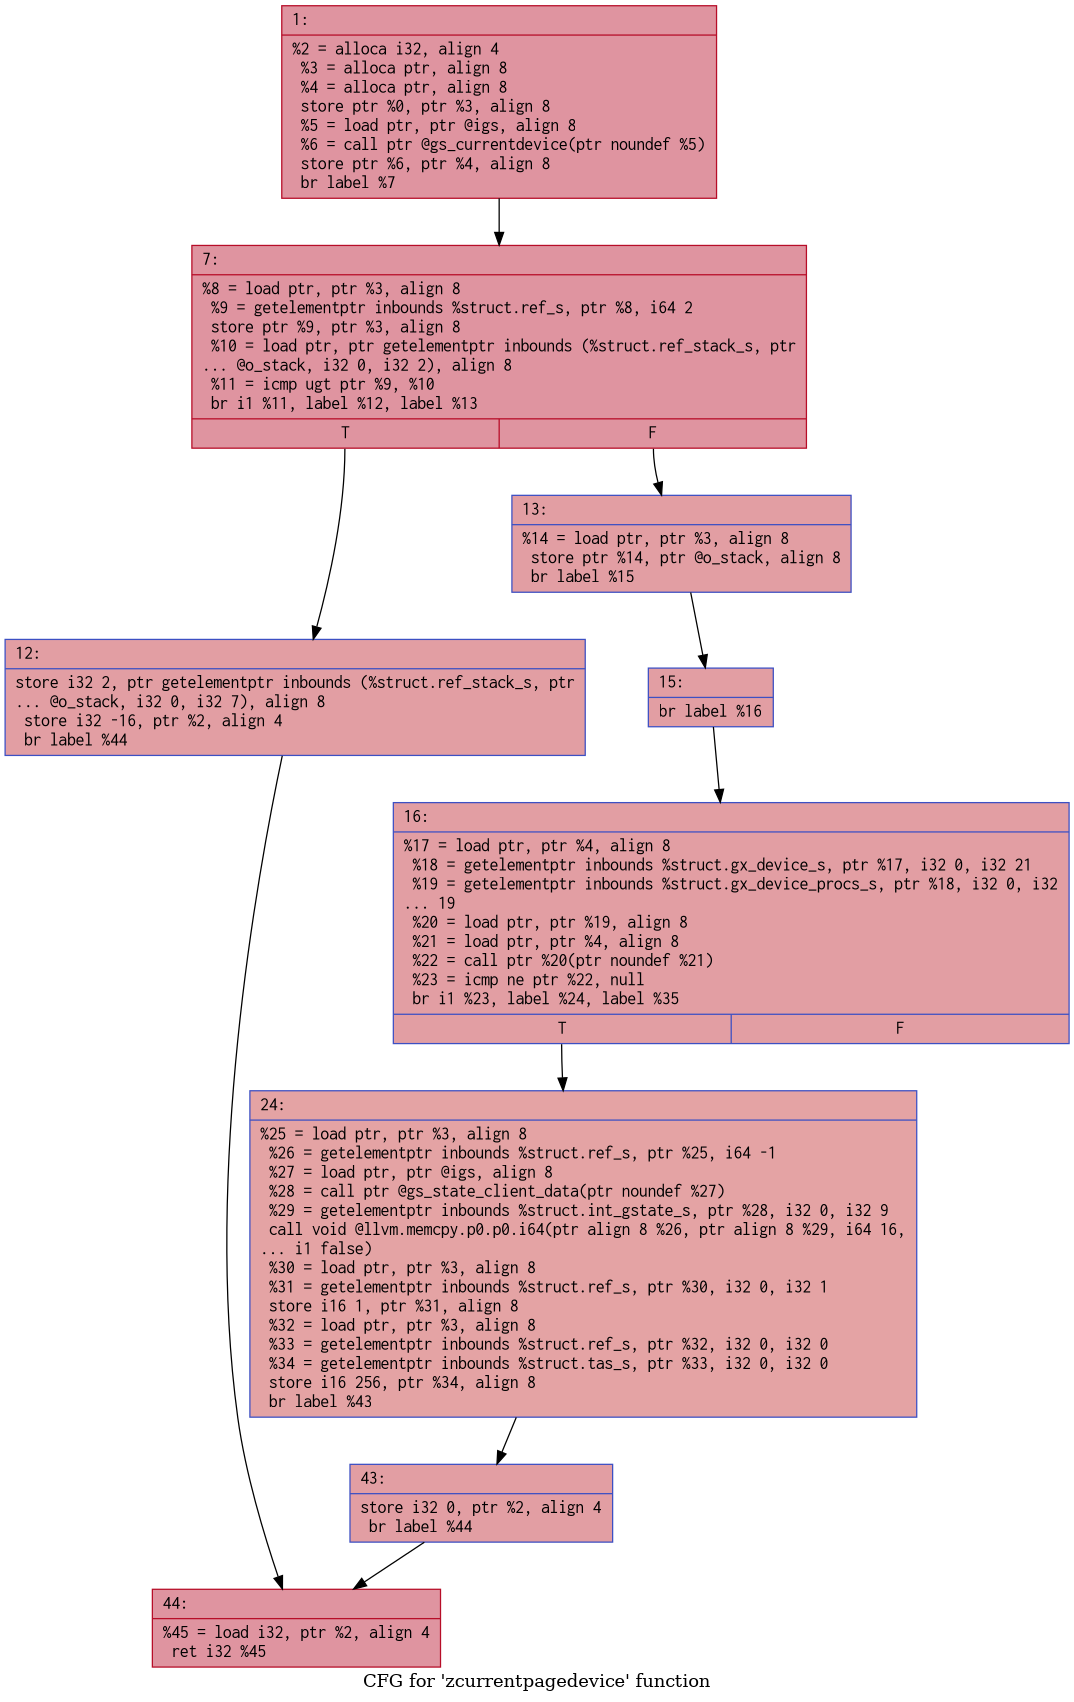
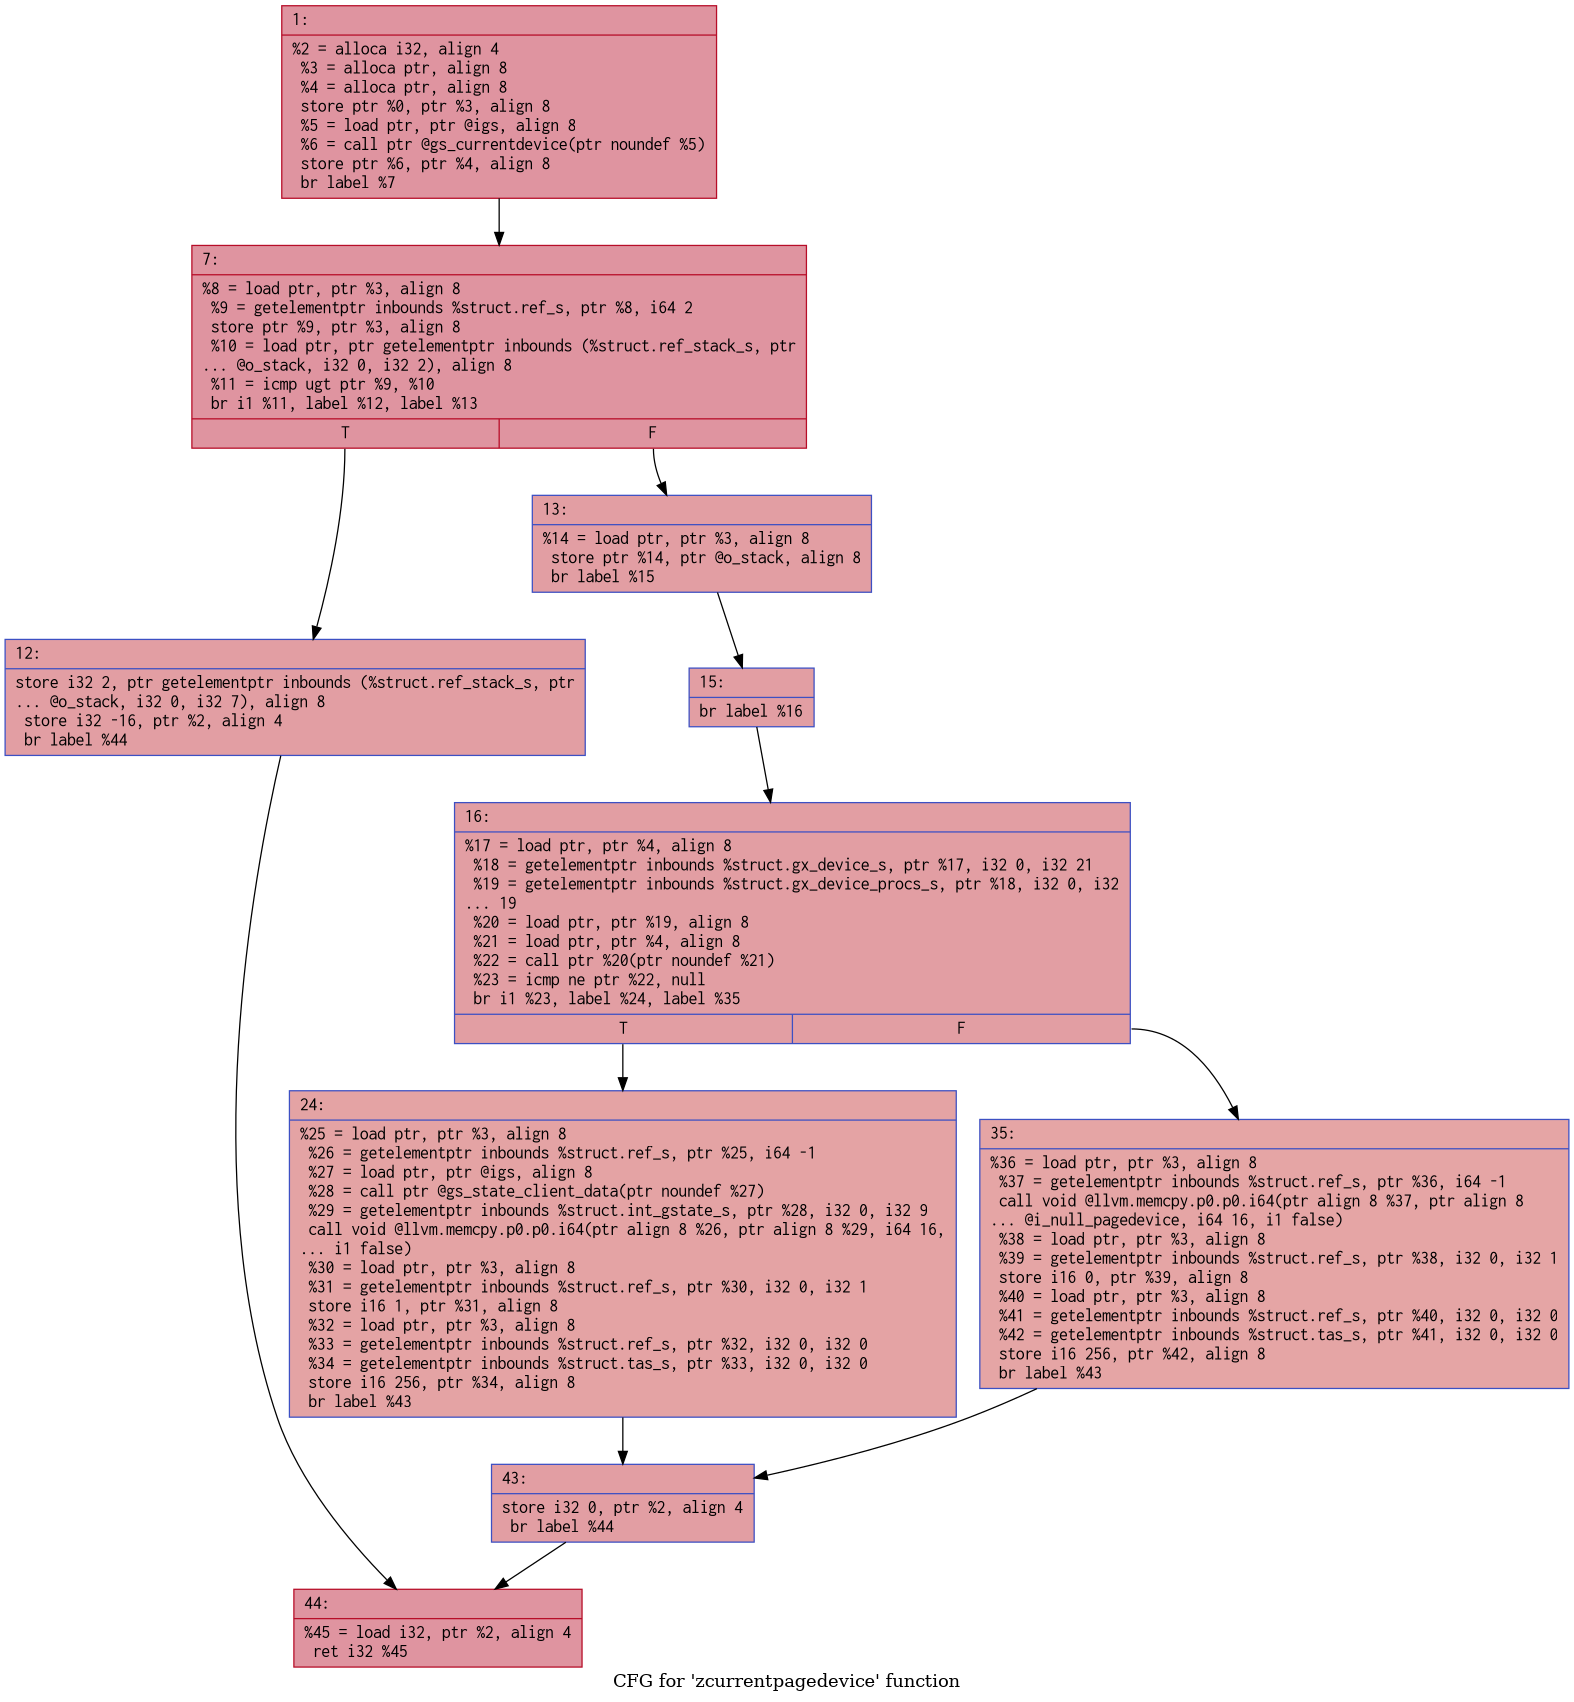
node "35:": added
